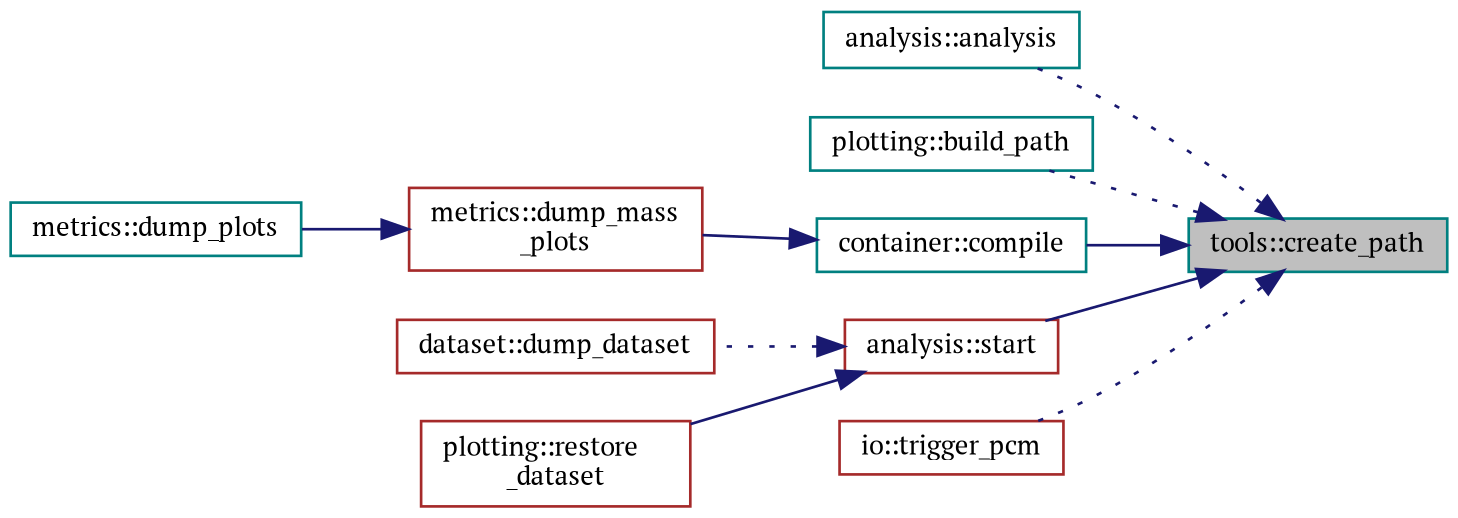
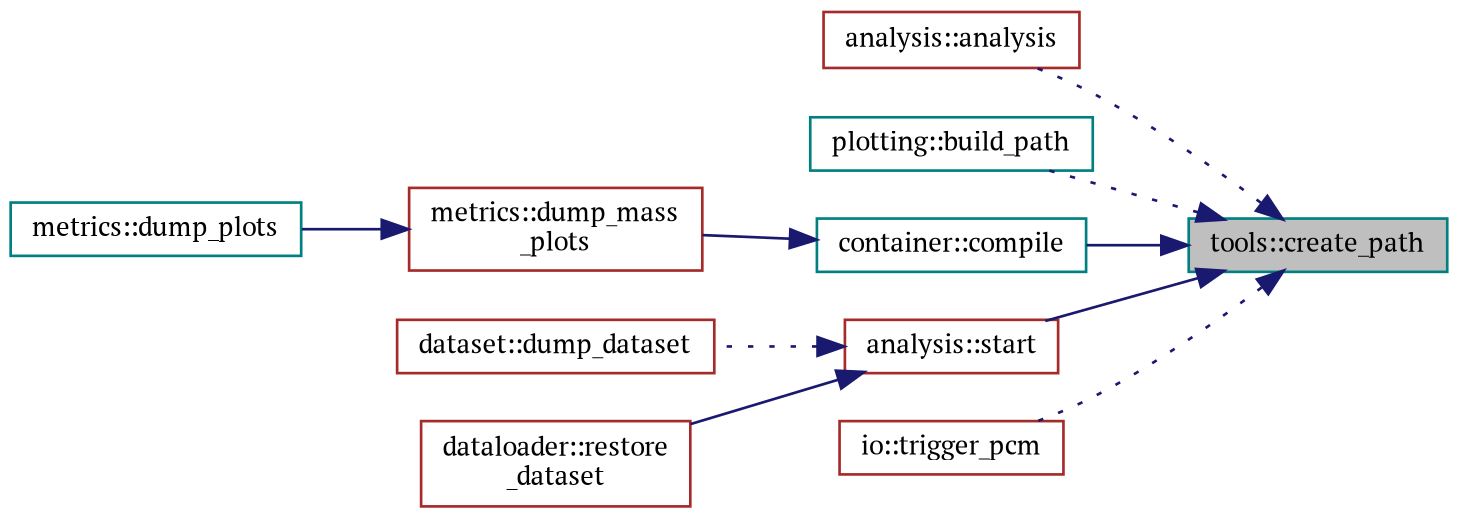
node "analysis::analysis": color teal -> brown
node "plotting::restore _dataset": label "plotting::restore _dataset" -> "dataloader::restore _dataset"
